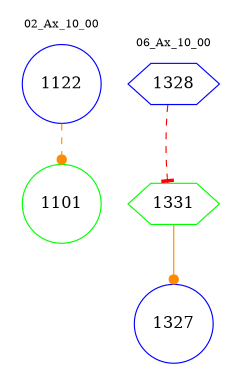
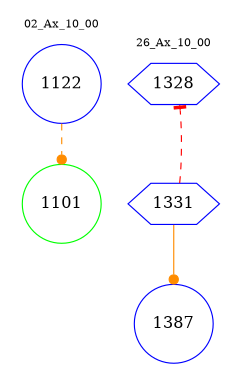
cluster "06_Ax_10_00": label "06_Ax_10_00" -> "26_Ax_10_00"
edge "1328" -> "1331": reversed
node "1331": color green -> blue
node "1327": label "1327" -> "1387"
